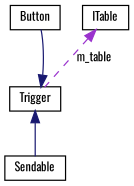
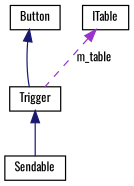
edge "Button" -> "Trigger": reversed
